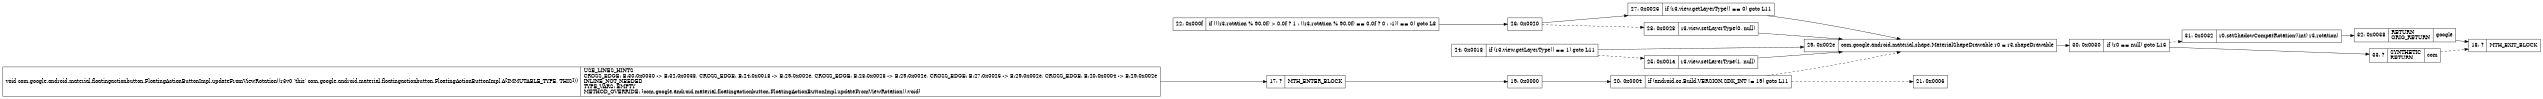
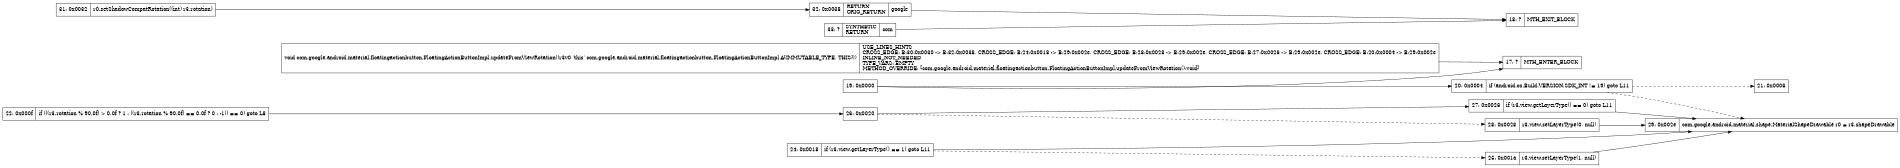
node "30: 0x0030": removed
edge "33: ?" -> "18: ?": style dashed -> solid
edge "17: ?" -> "19: 0x0000": reversed
